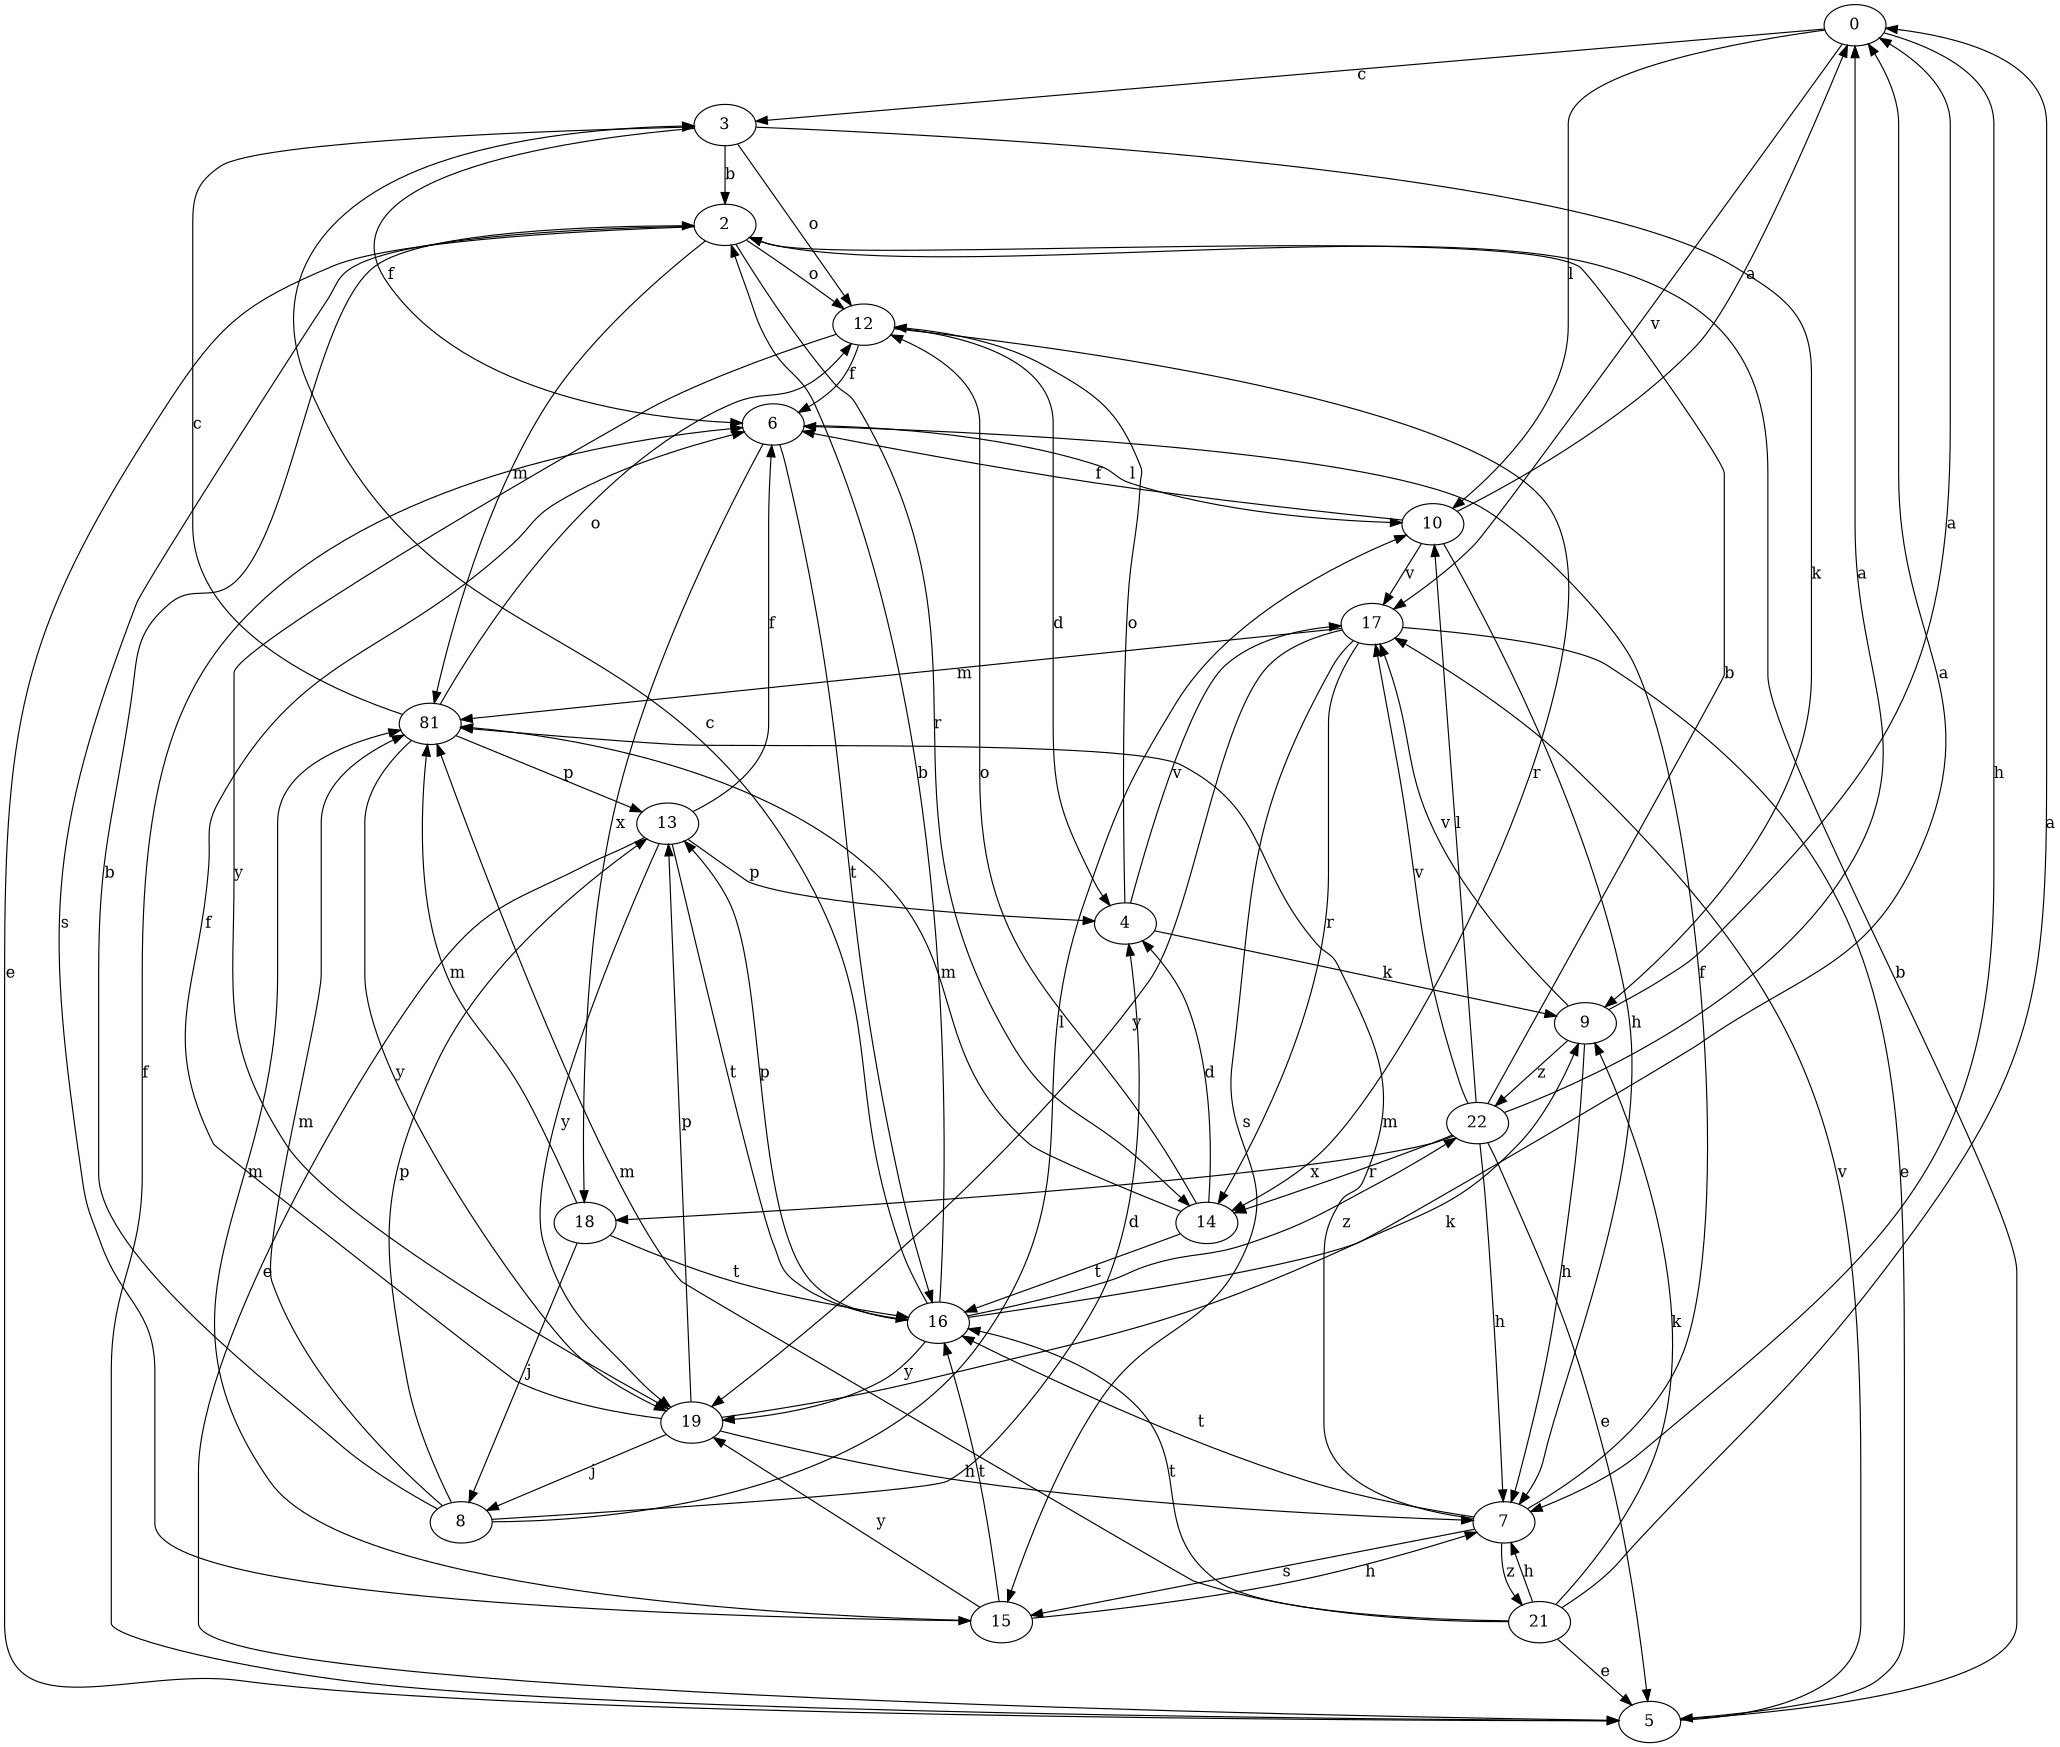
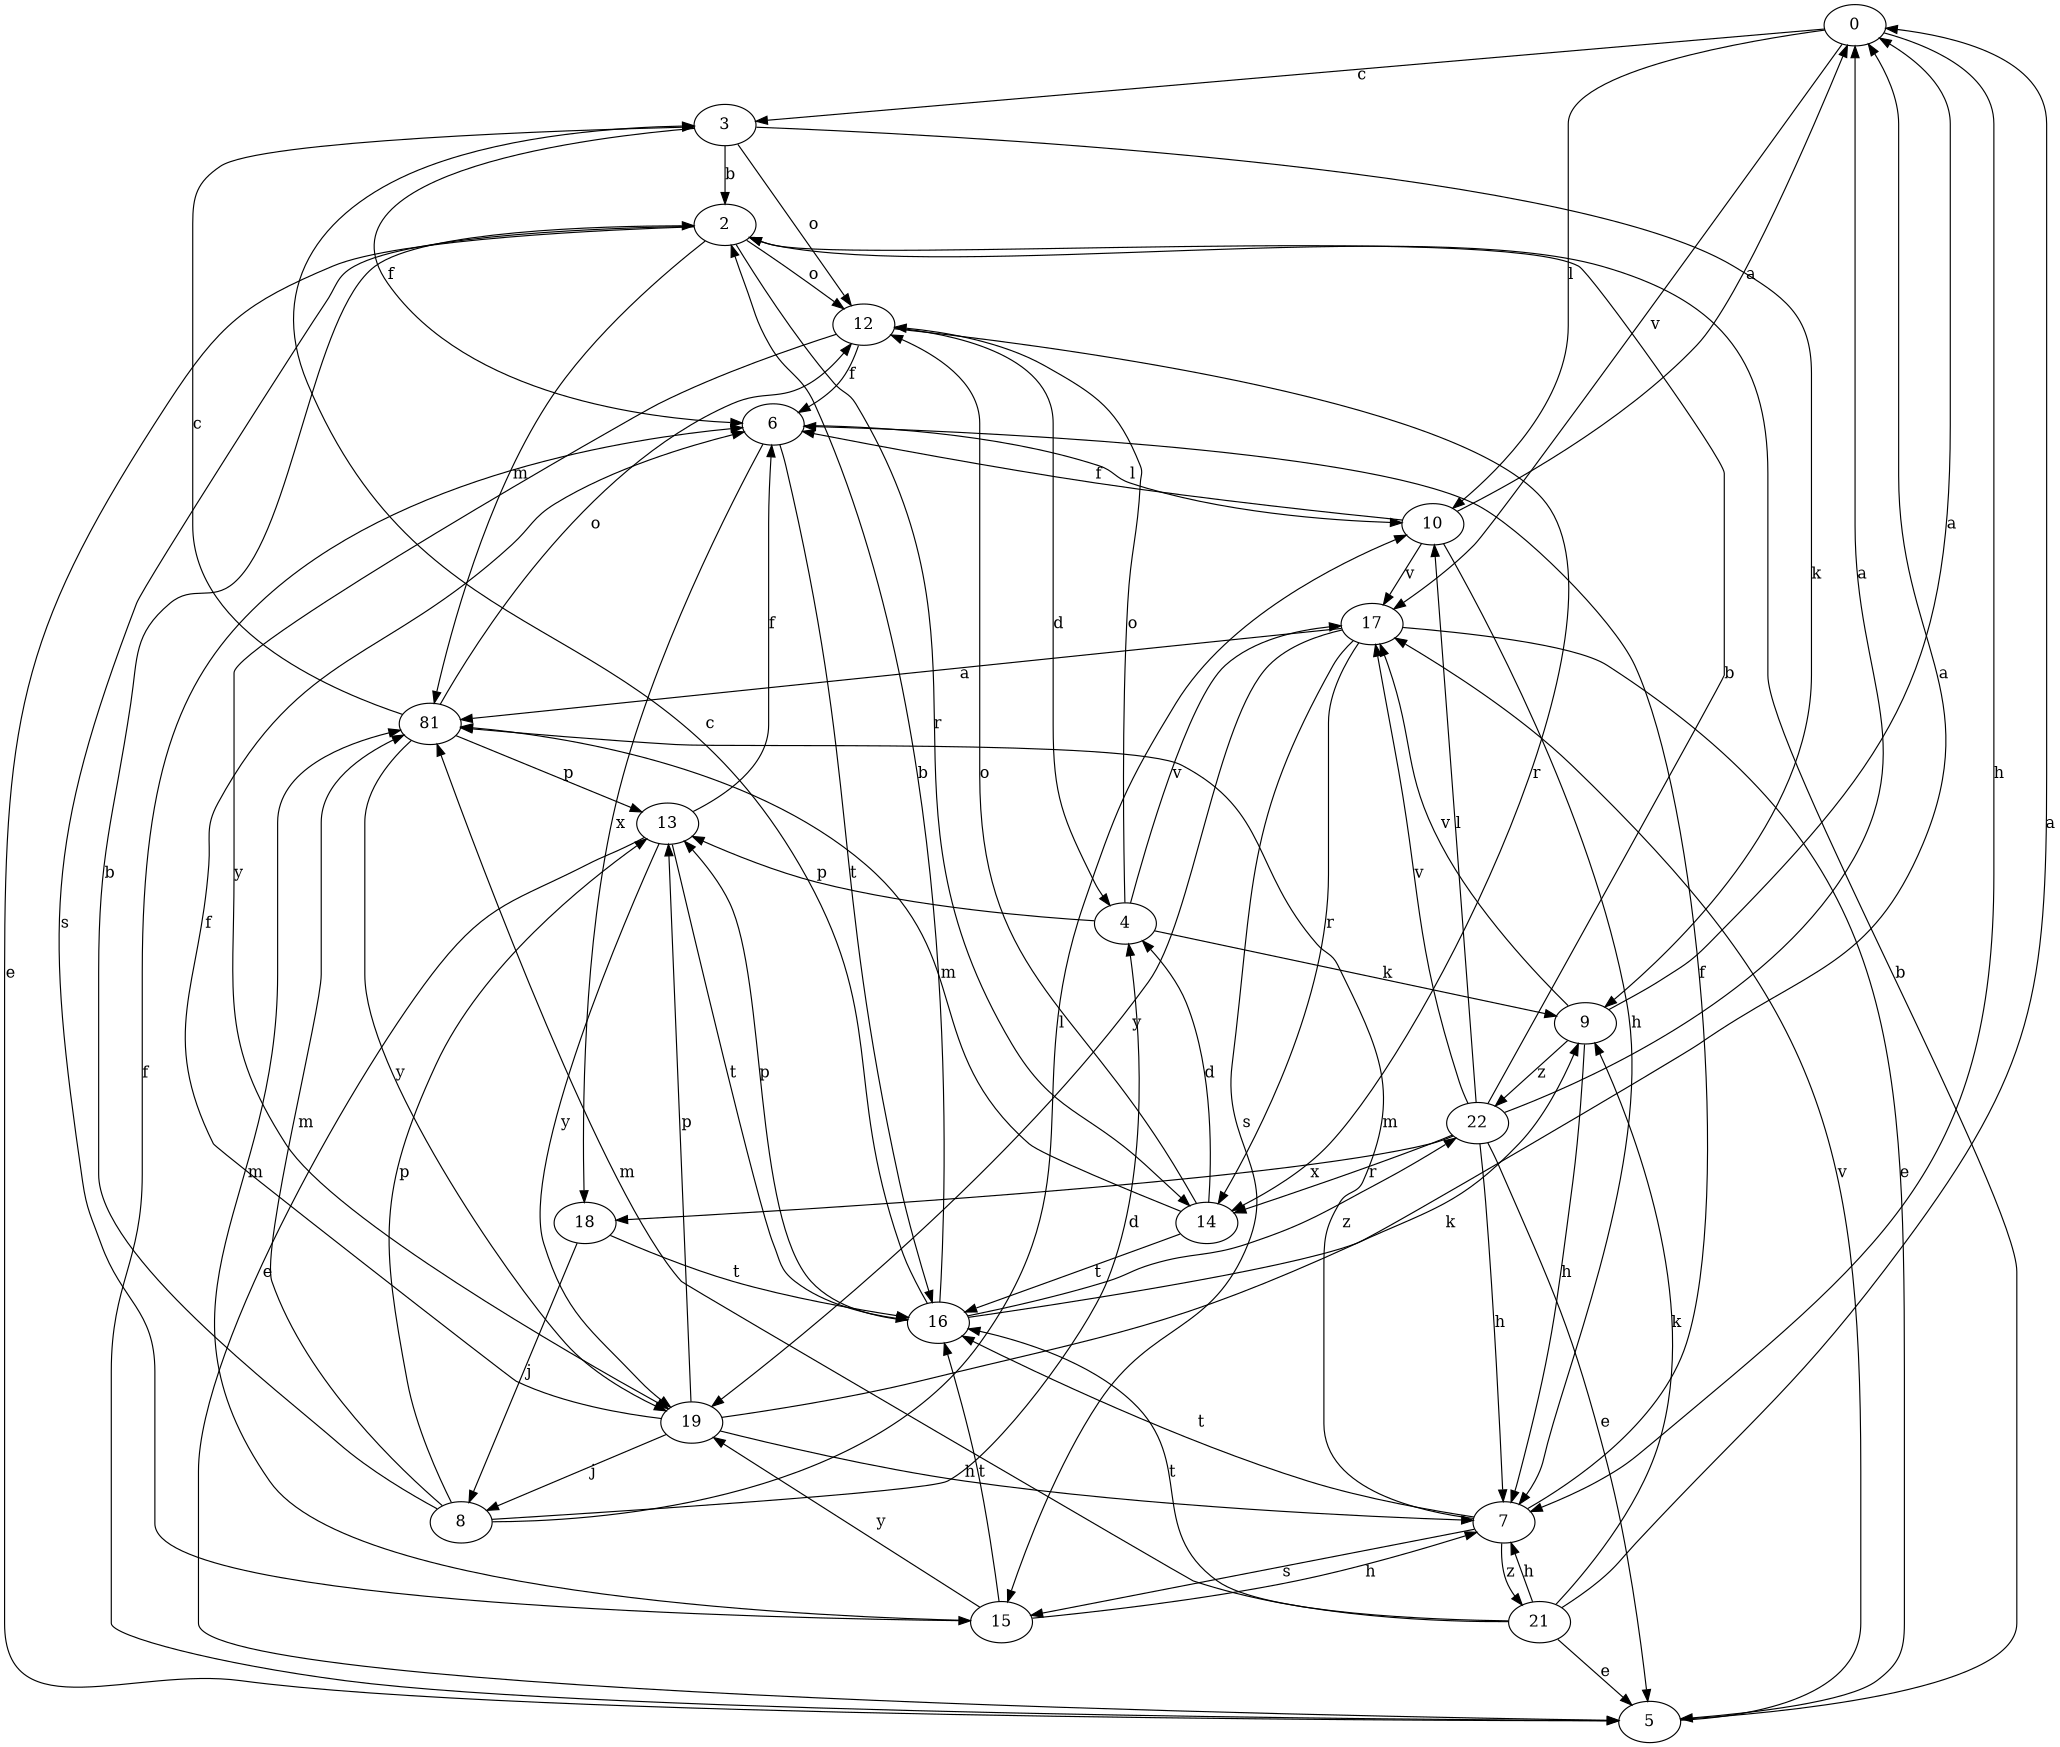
edge "17" -> "81": label "m" -> "a"
edge "13" -> "4": reversed
edge "18" -> "81": removed, label "m"
edge "16" -> "19": removed, label "y"
